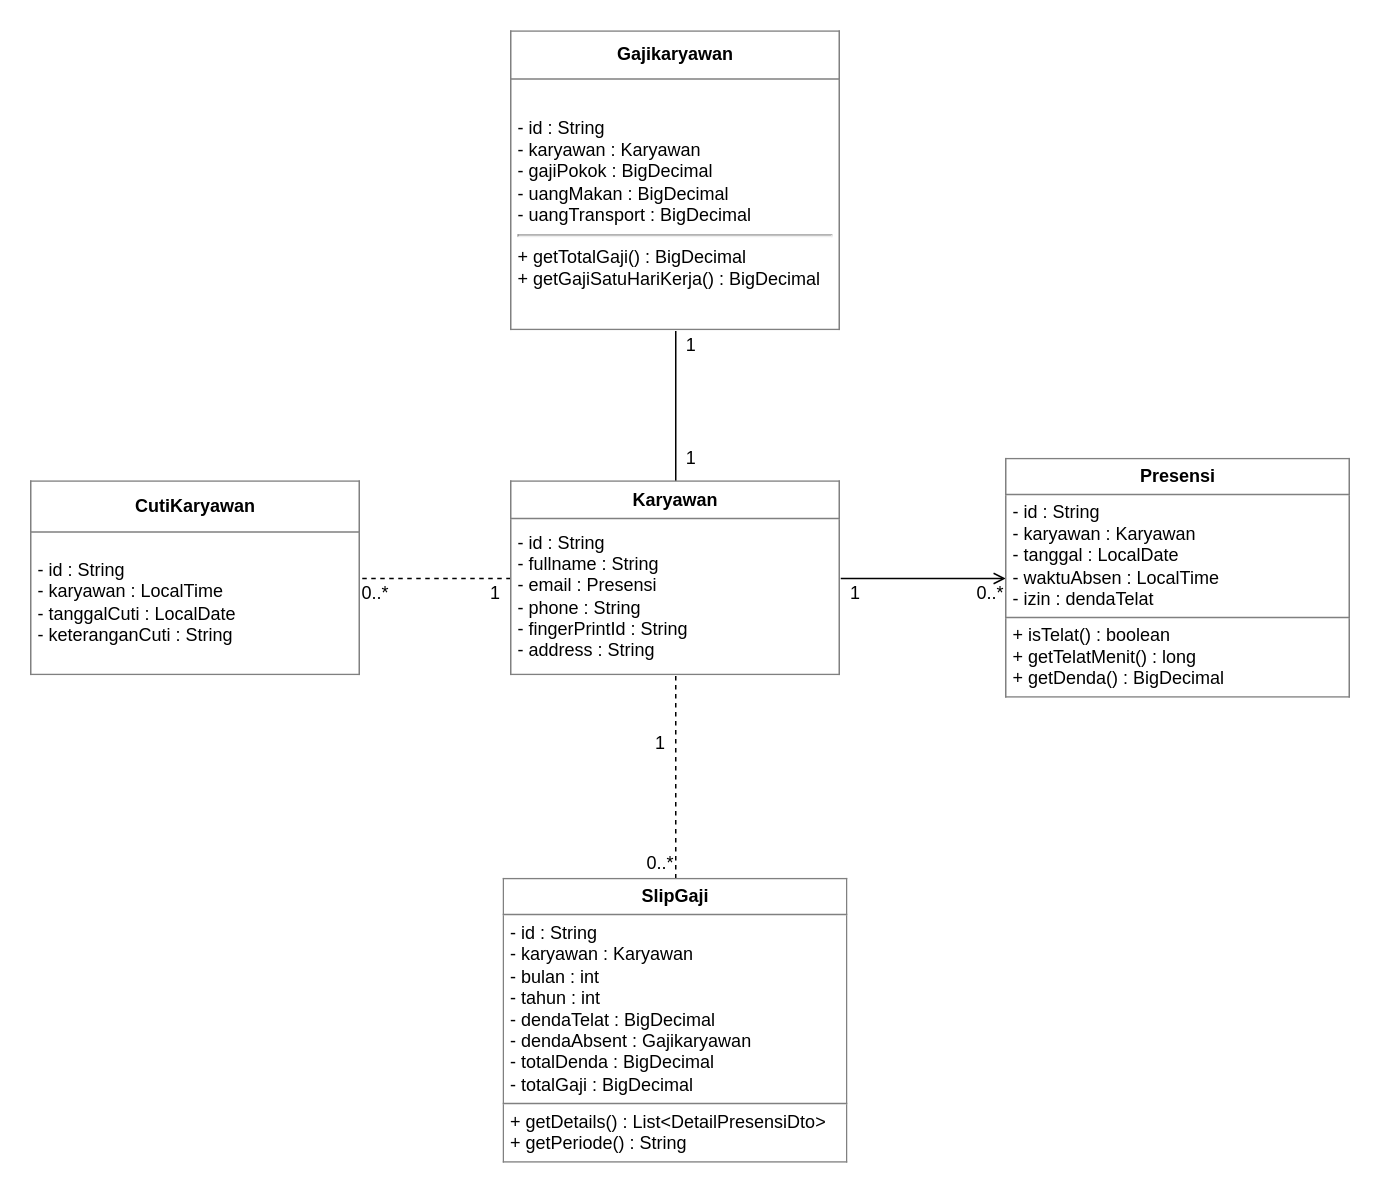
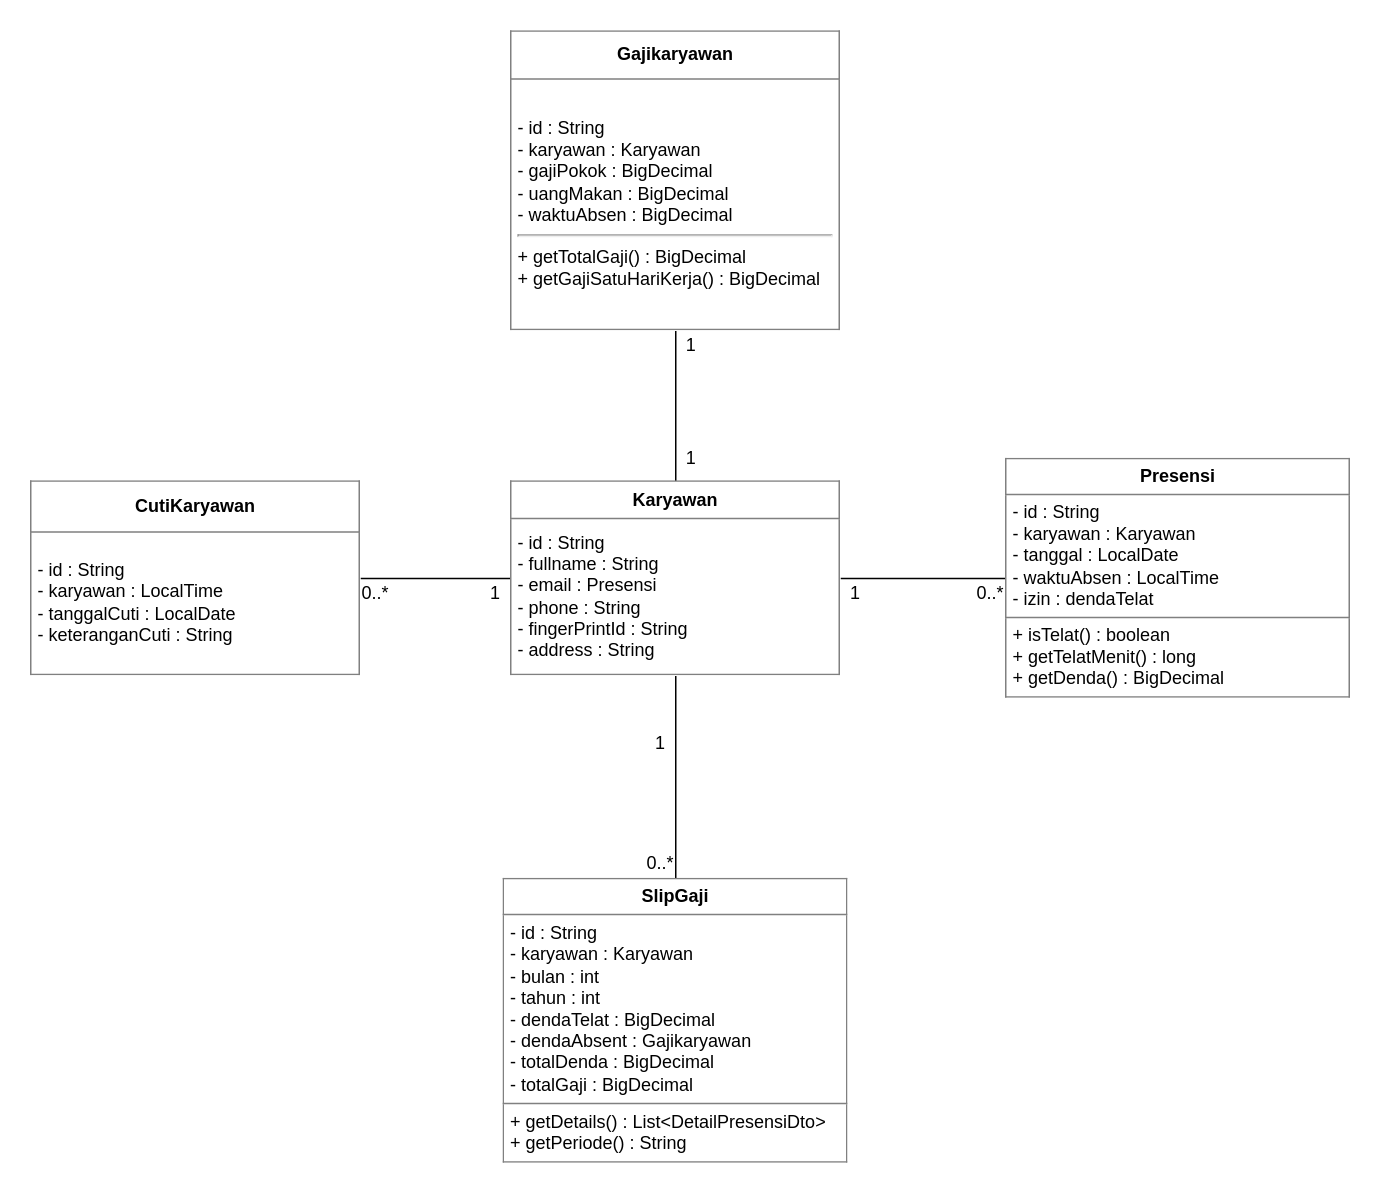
node "Gajikaryawan - id : String - karyawan : Karyawan - gajiPokok : BigDecimal - uangMakan : BigDecimal - uangTransport : BigDecimal+ getTotalGaji() : BigDecimal + getGajiSatuHariKerja() : BigDecimal": label "Gajikaryawan - id : String - karyawan : Karyawan - gajiPokok : BigDecimal - uangMakan : BigDecimal - uangTransport : BigDecimal+ getTotalGaji() : BigDecimal + getGajiSatuHariKerja() : BigDecimal" -> "Gajikaryawan - id : String - karyawan : Karyawan - gajiPokok : BigDecimal - uangMakan : BigDecimal - waktuAbsen : BigDecimal+ getTotalGaji() : BigDecimal + getGajiSatuHariKerja() : BigDecimal"
edge "CutiKaryawan - id : String - karyawan : LocalTime - tanggalCuti : LocalDate - keteranganCuti : String" -- "Karyawan - id : String - fullname : String - email : Presensi - phone : String - fingerPrintId : String - address : String": style dashed -> solid
edge "Karyawan - id : String - fullname : String - email : Presensi - phone : String - fingerPrintId : String - address : String" -> "Presensi - id : String - karyawan : Karyawan - tanggal : LocalDate - waktuAbsen : LocalTime - izin : dendaTelat + isTelat() : boolean + getTelatMenit() : long + getDenda() : BigDecimal": arrowhead open -> none
edge "Karyawan - id : String - fullname : String - email : Presensi - phone : String - fingerPrintId : String - address : String" -- "SlipGaji - id : String - karyawan : Karyawan - bulan : int - tahun : int - dendaTelat : BigDecimal - dendaAbsent : Gajikaryawan - totalDenda : BigDecimal - totalGaji : BigDecimal + getDetails() : List<DetailPresensiDto> + getPeriode() : String": style dashed -> solid
